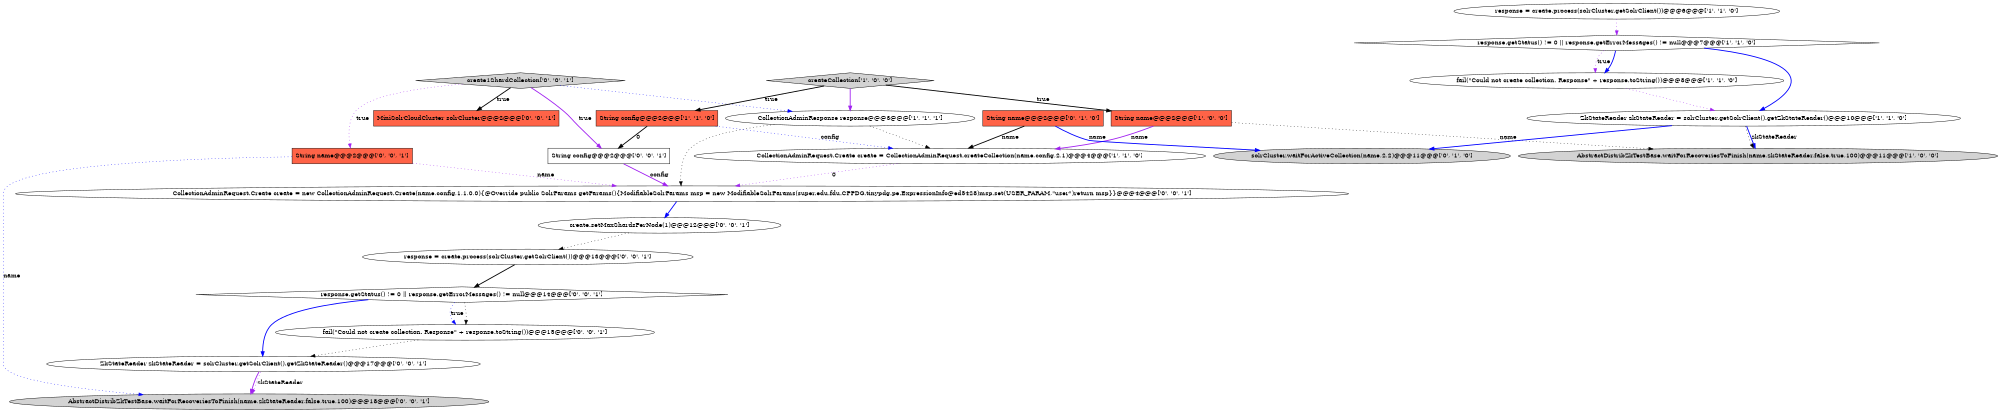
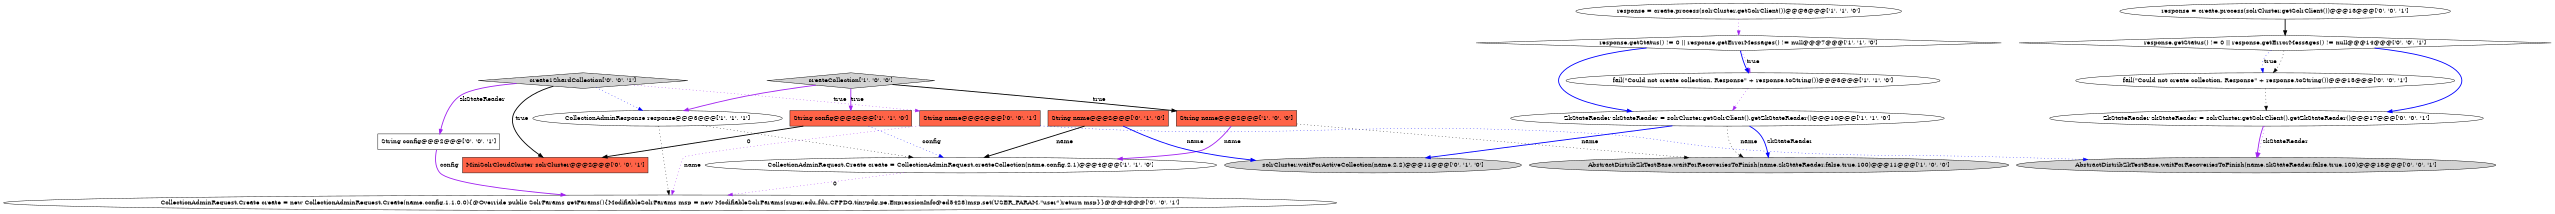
edge "createCollection['1', '0', '0']" -> "String config@@@2@@@['1', '1', '0']": color black -> purple
edge "create1ShardCollection['0', '0', '1']" -> "String config@@@2@@@['0', '0', '1']": label "true" -> "zkStateReader"
edge "String config@@@2@@@['1', '1', '0']" -> "String config@@@2@@@['0', '0', '1']": now "String config@@@2@@@['1', '1', '0']" -> "MiniSolrCloudCluster solrCluster@@@2@@@['0', '0', '1']"
node "create.setMaxShardsPerNode(1)@@@12@@@['0', '0', '1']": removed
